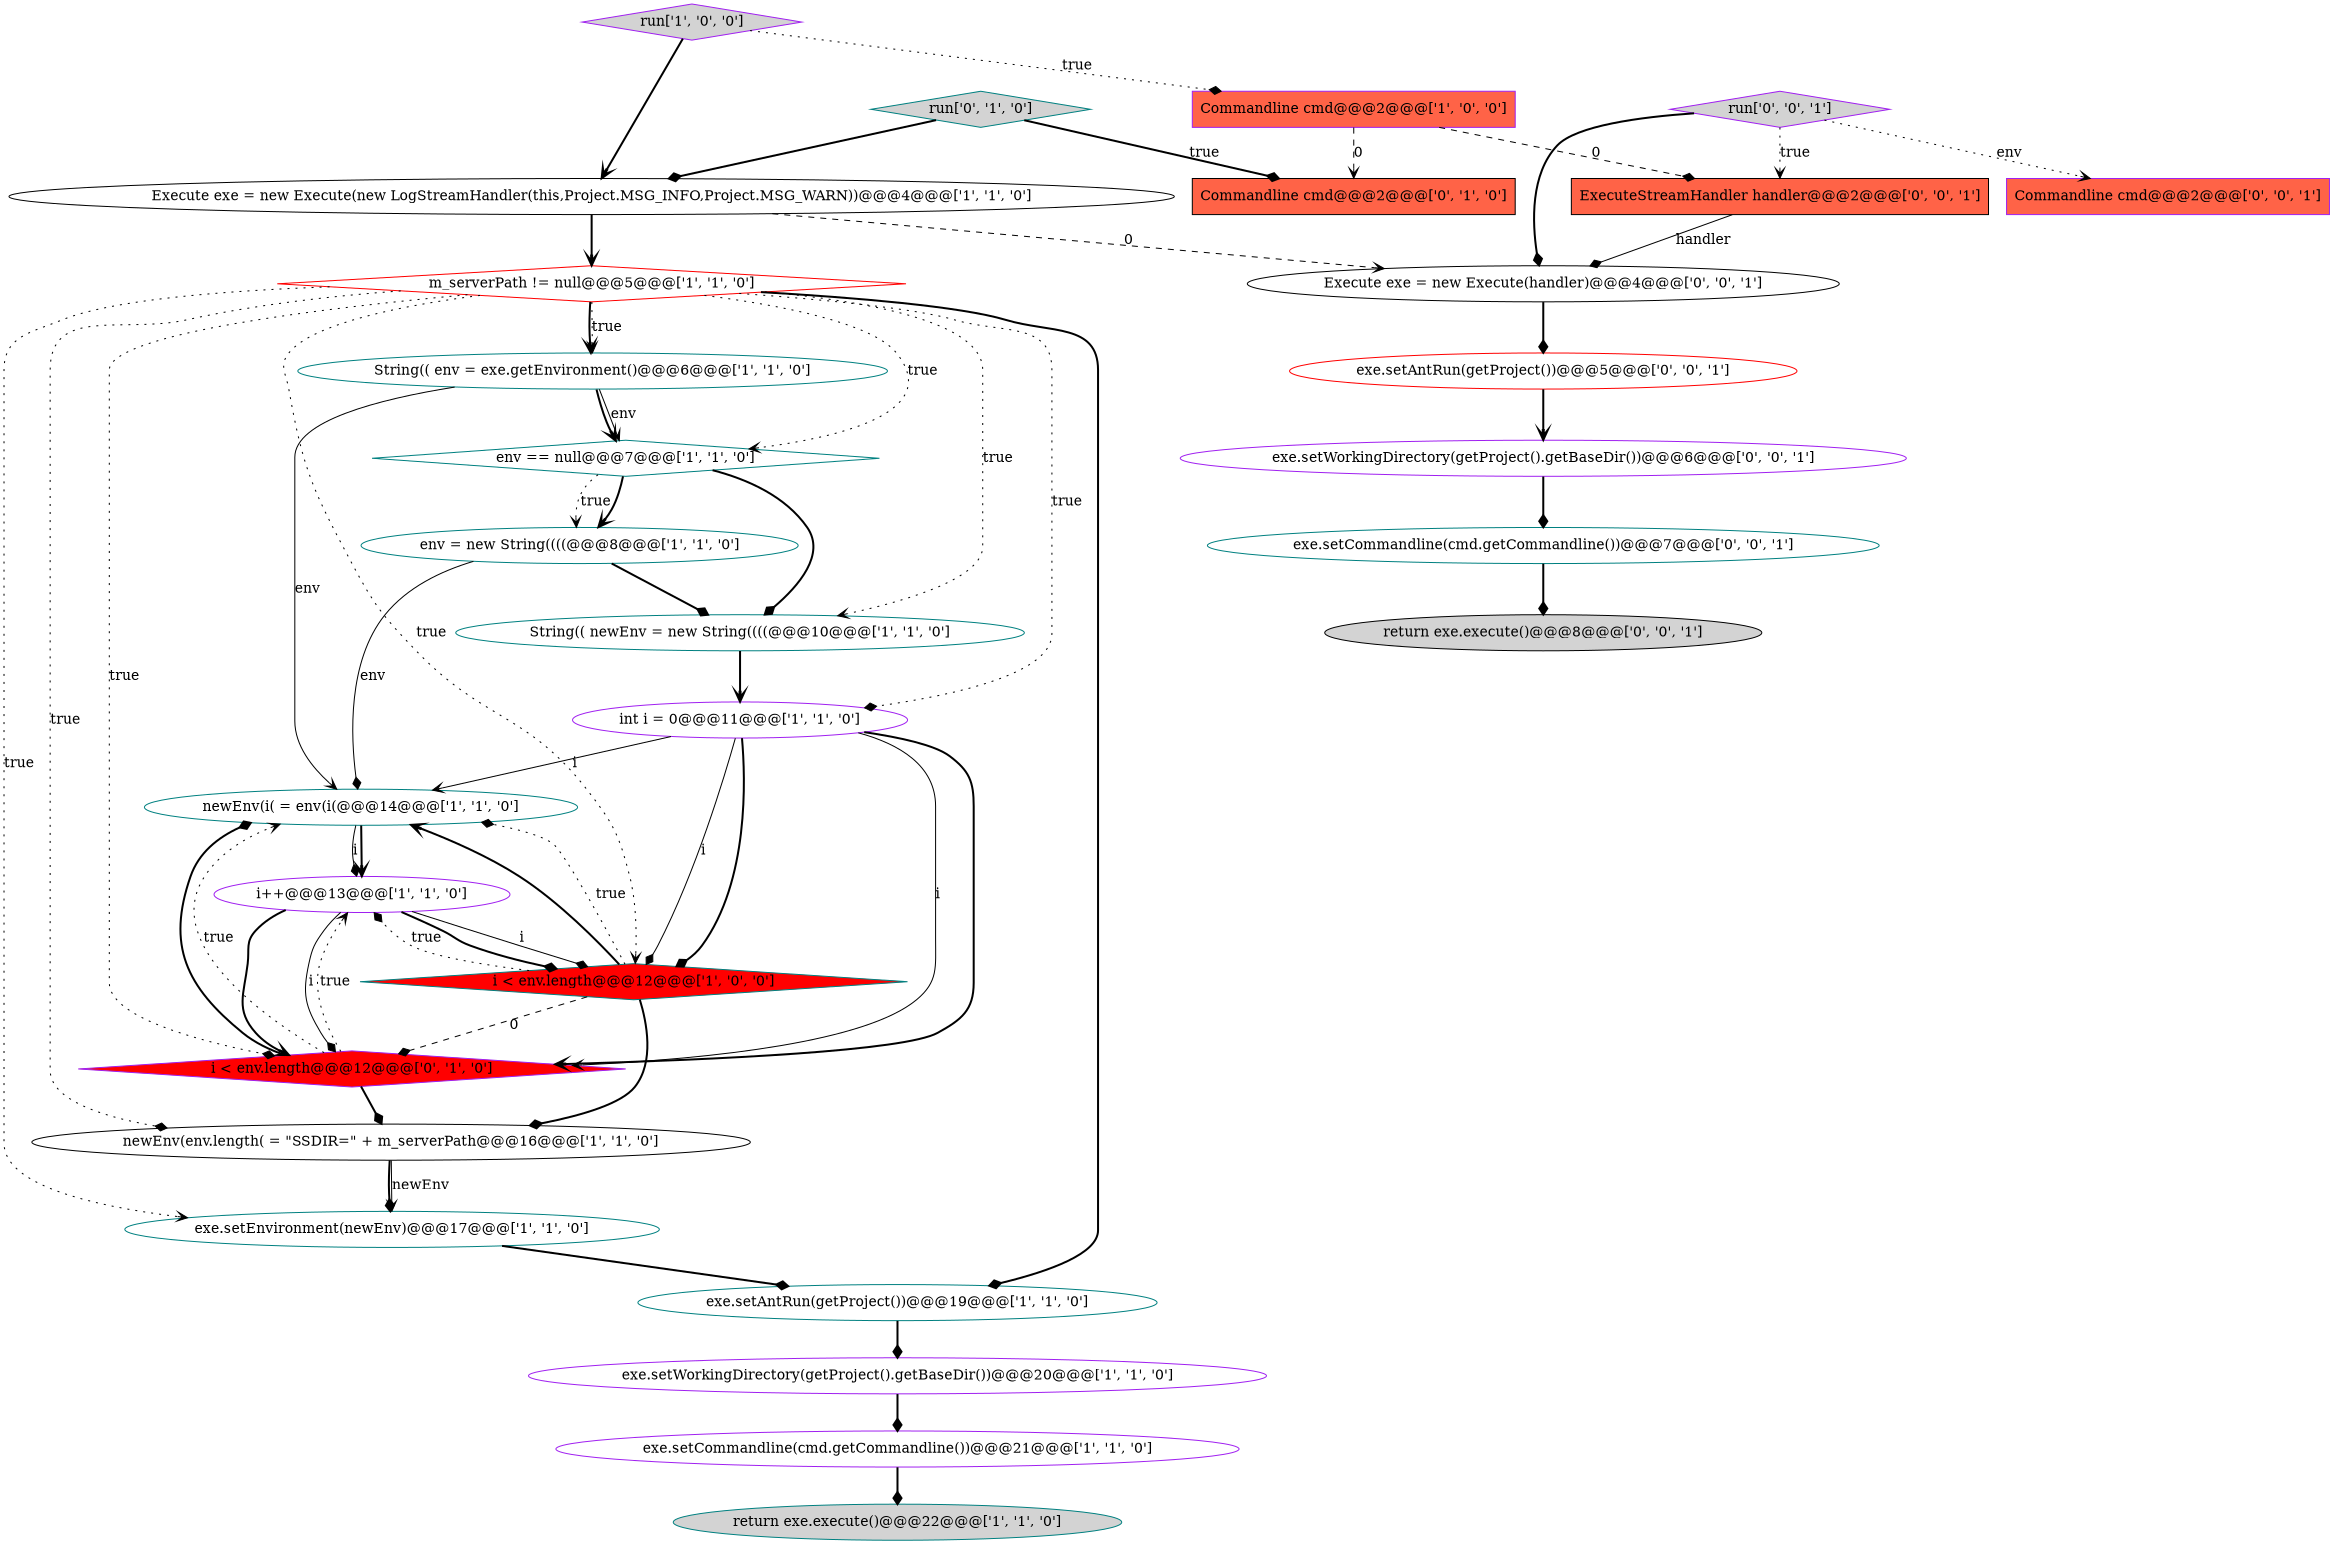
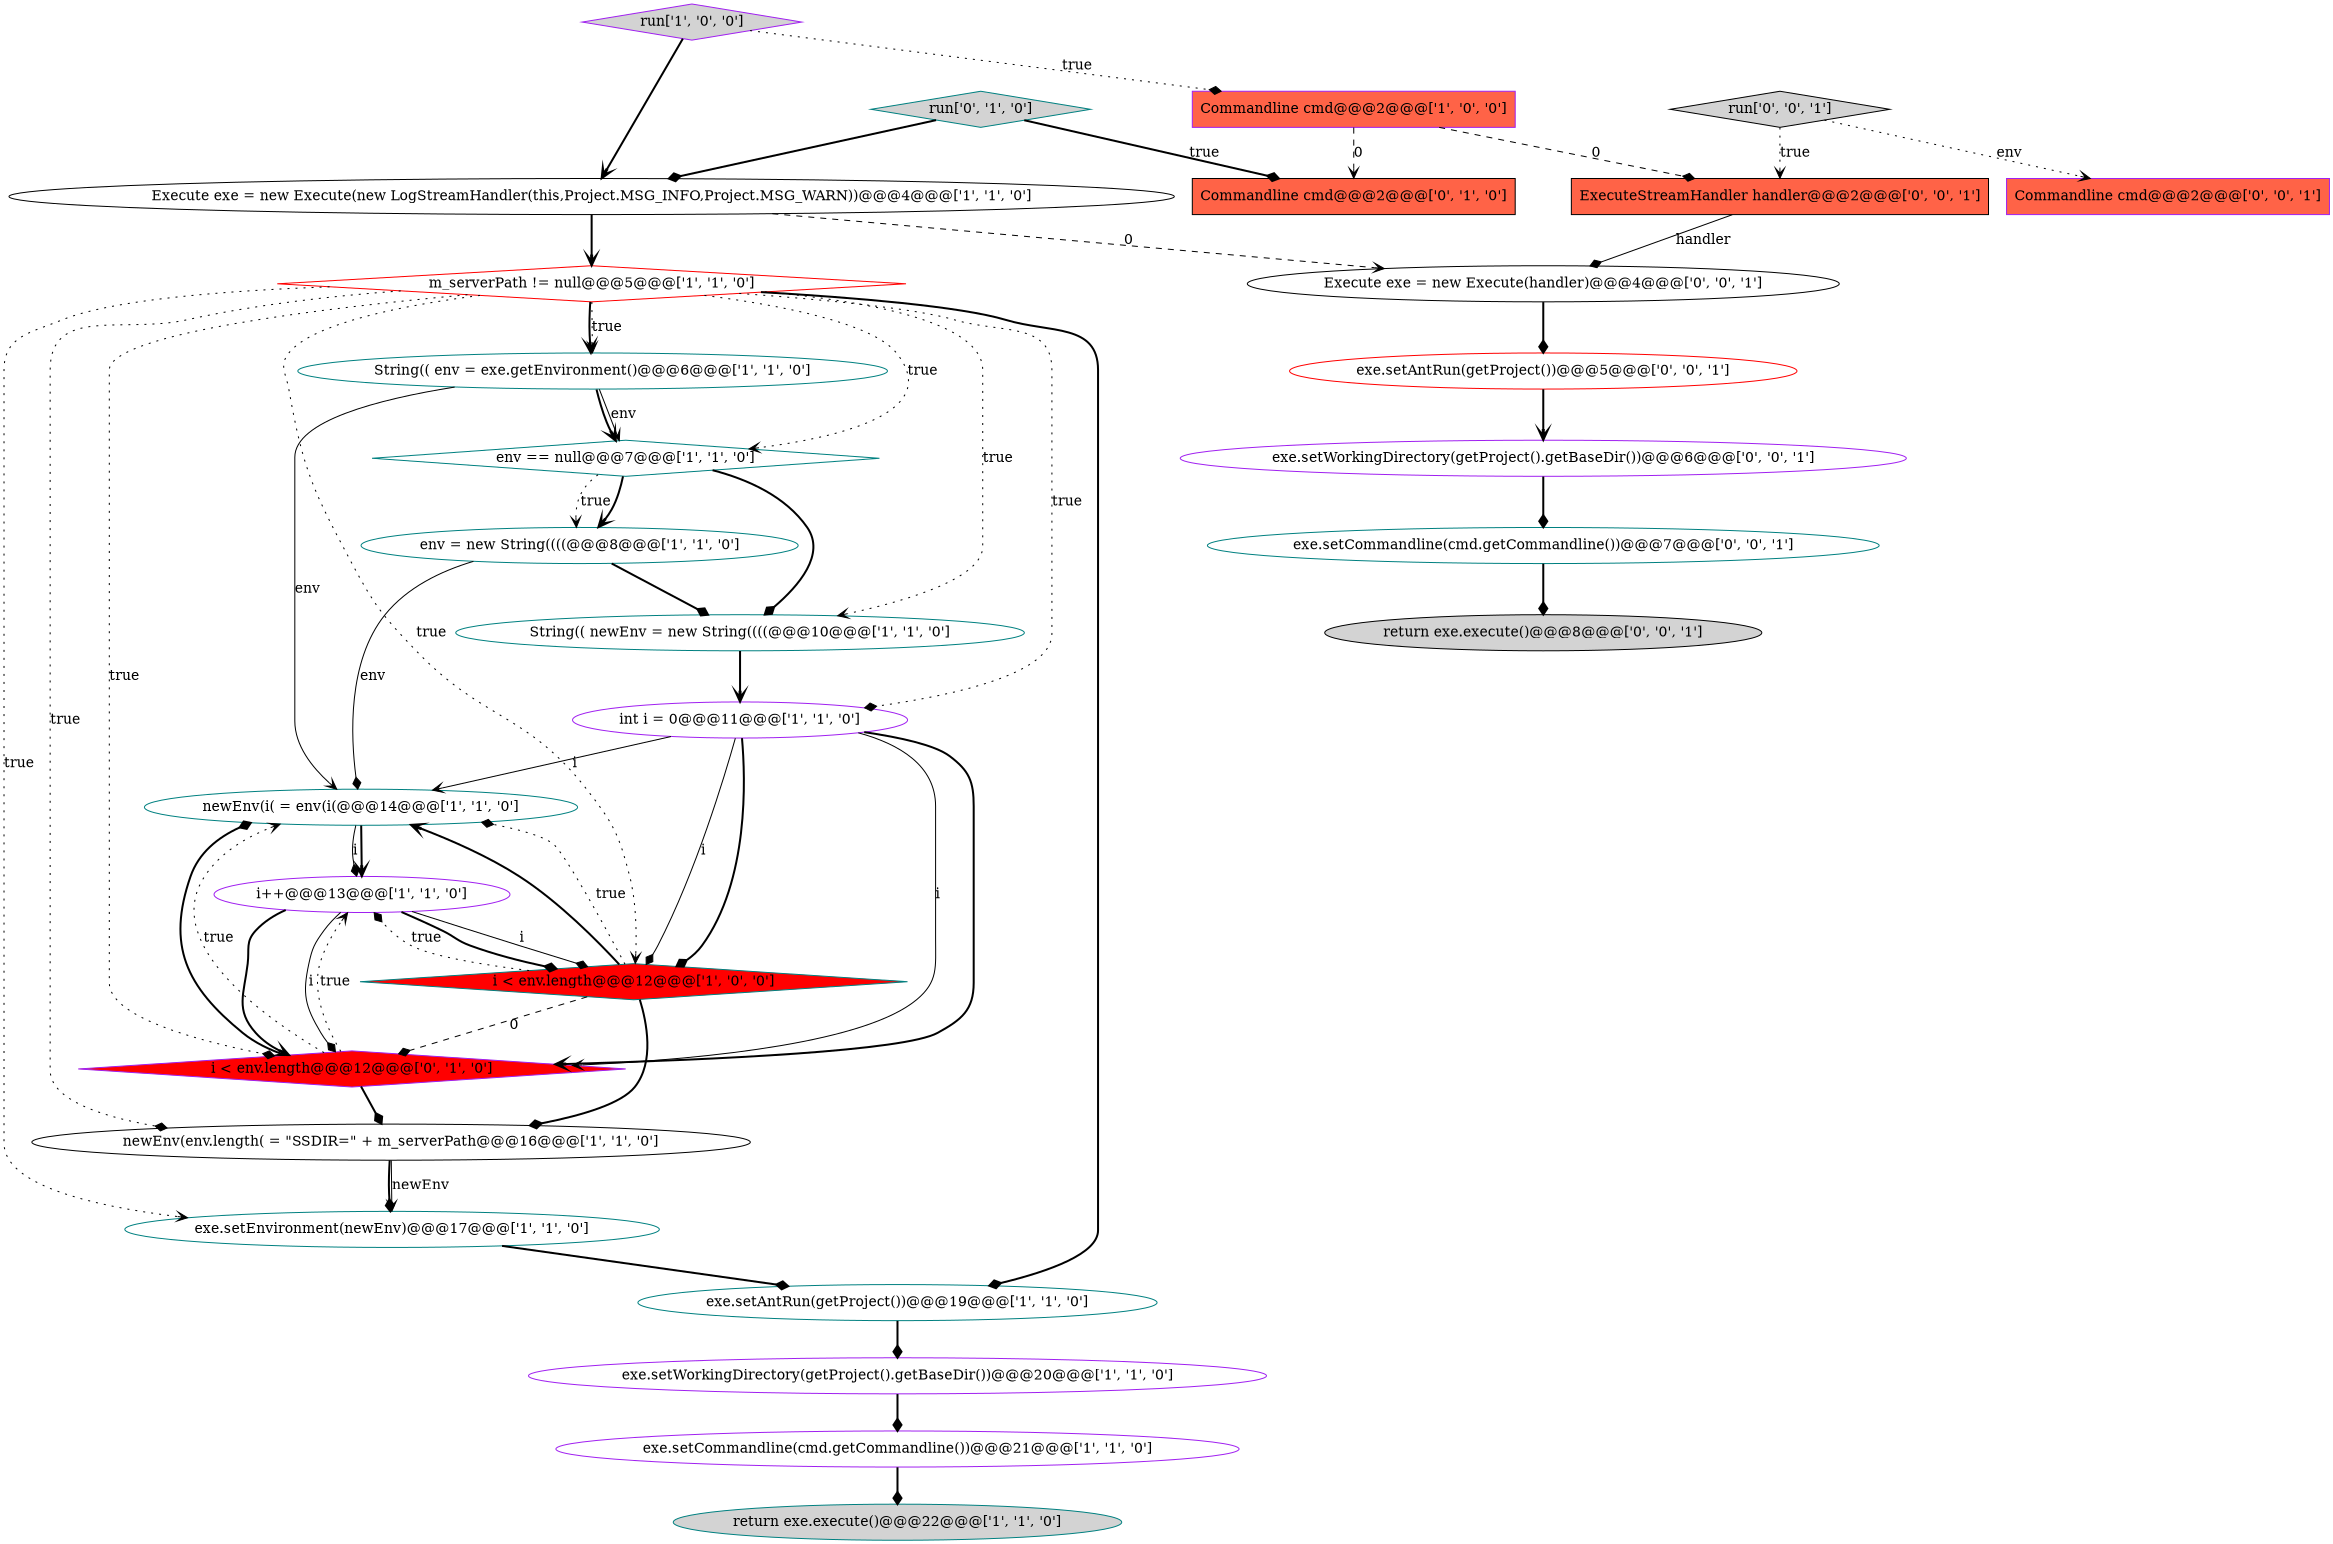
node "run['0', '0', '1']": color purple -> black
edge "run['0', '0', '1']" -> "Execute exe = new Execute(handler)@@@4@@@['0', '0', '1']": removed
